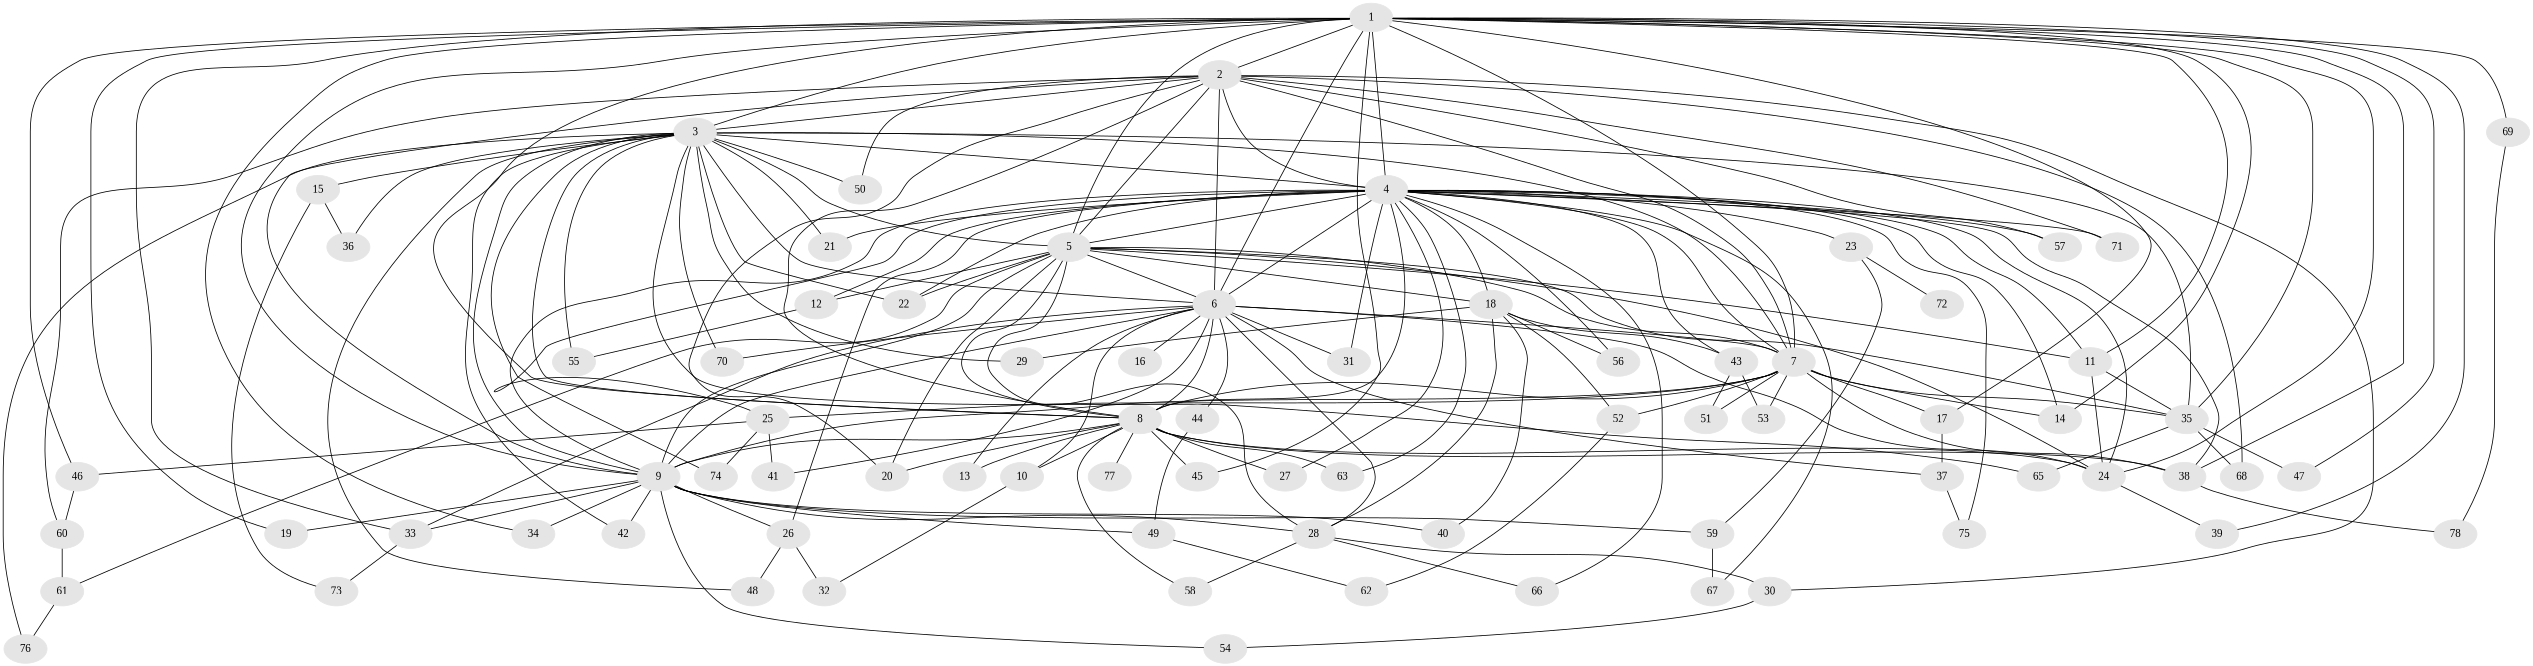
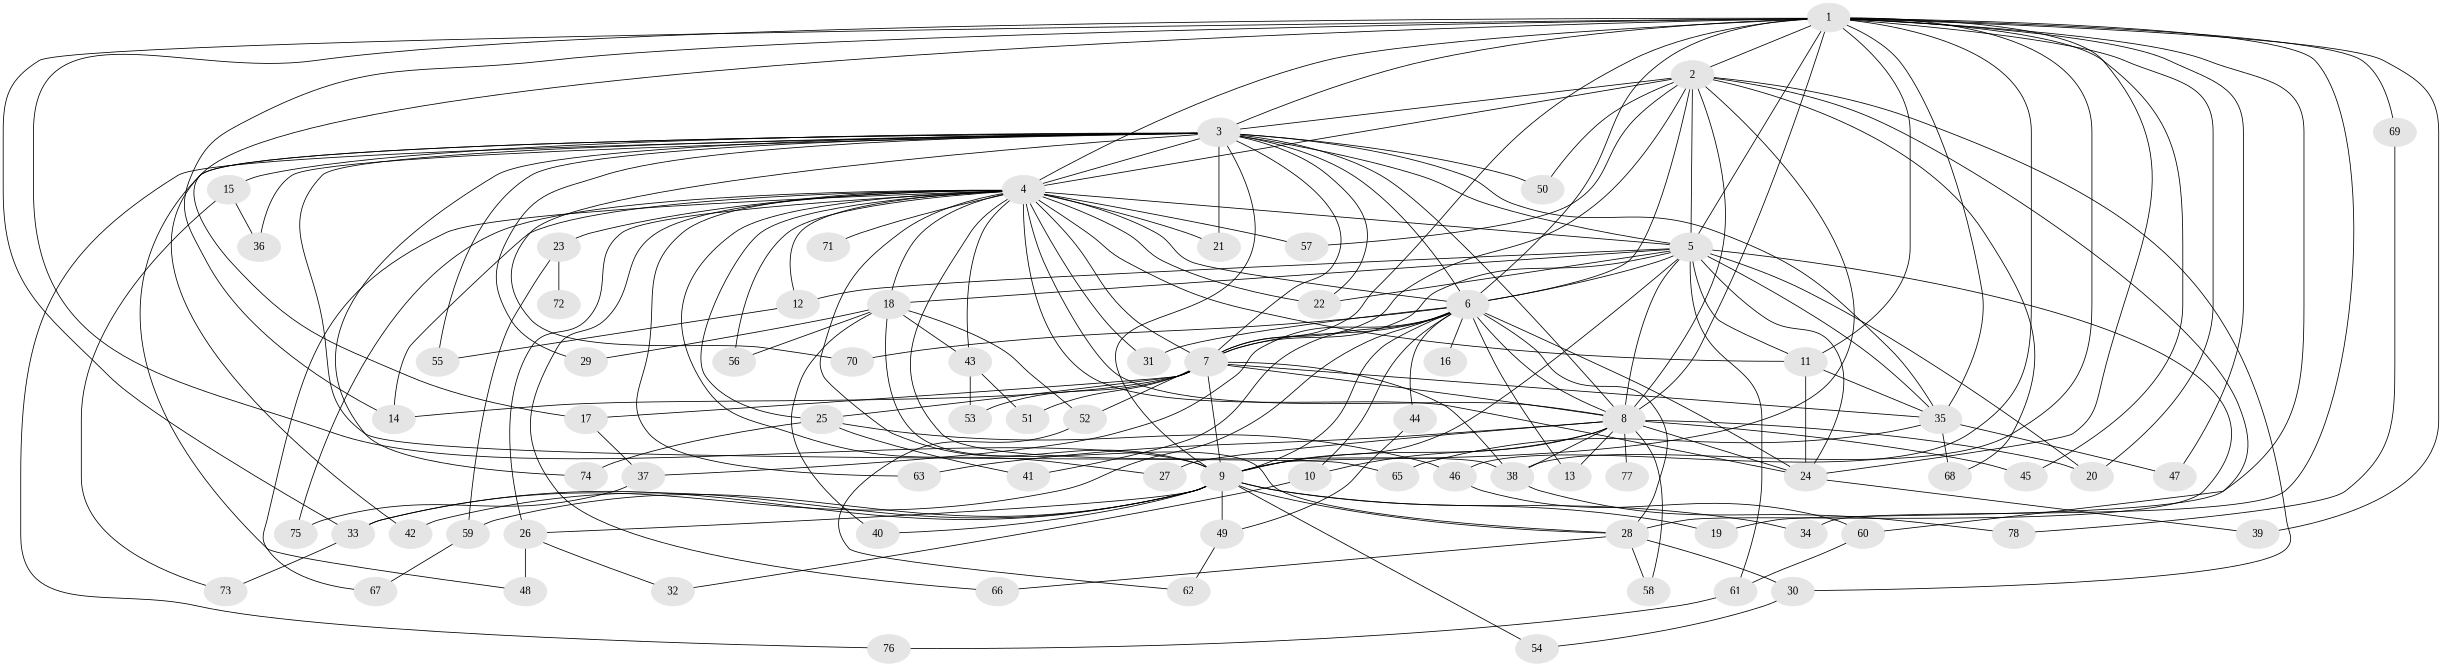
edge "2" -- "71": removed
edge "2" -- "20": now "1" -- "20"
